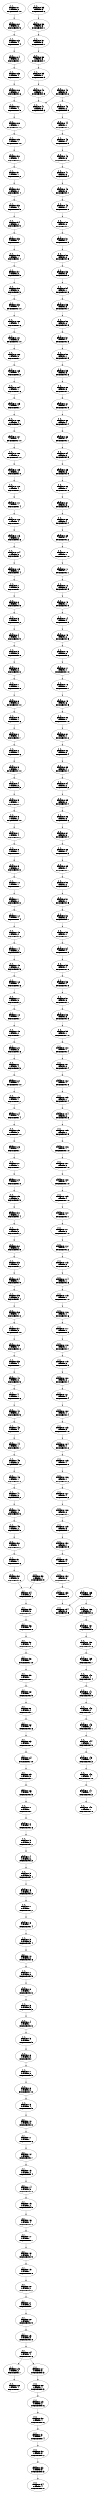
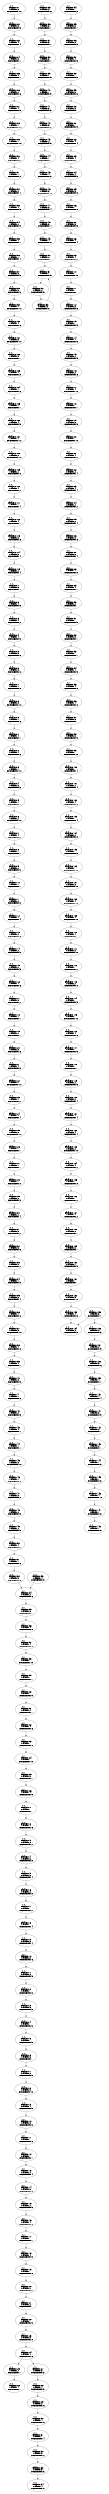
edge "Pasajero: 42 Maletas: 3 Documentos: 2" -> "Pasajero: 41 Maletas: 3 Documentos: 3": reversed
edge "Pasajero: 53 Maletas: 3 Documentos: 8" -> "Pasajero: 54 Maletas: 1 Documentos: 3": now "Pasajero: 53 Maletas: 3 Documentos: 8" -> "Pasajero: 51 Maletas: 1 Documentos: 5"
